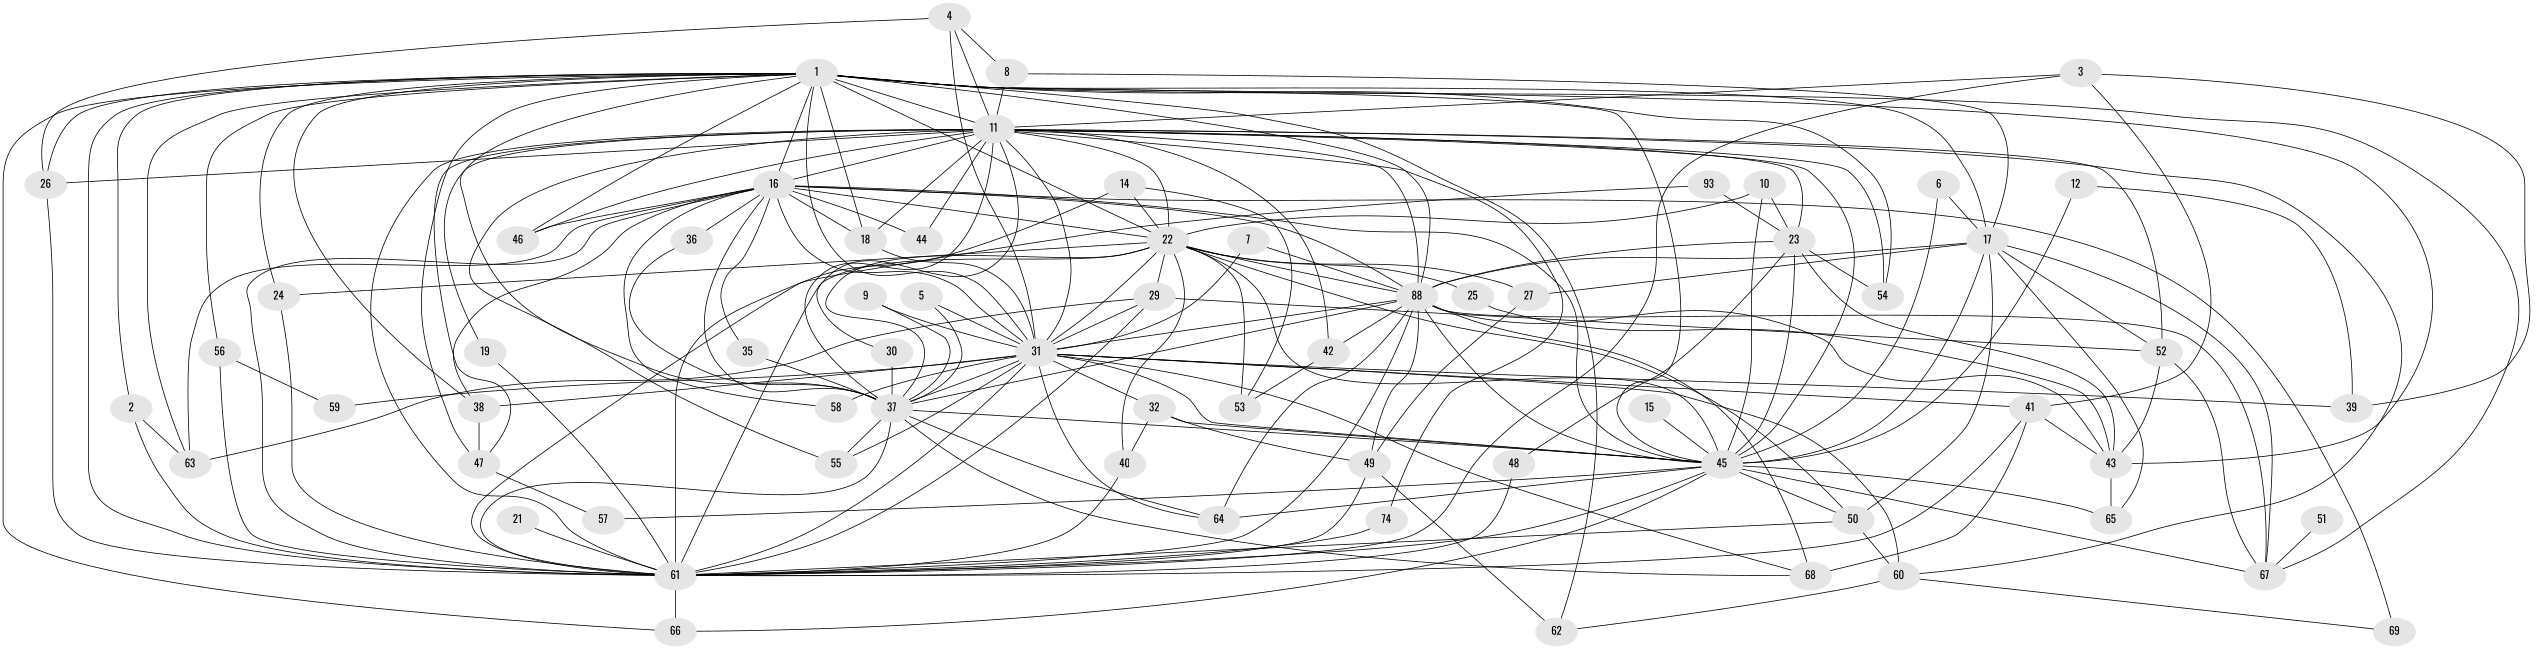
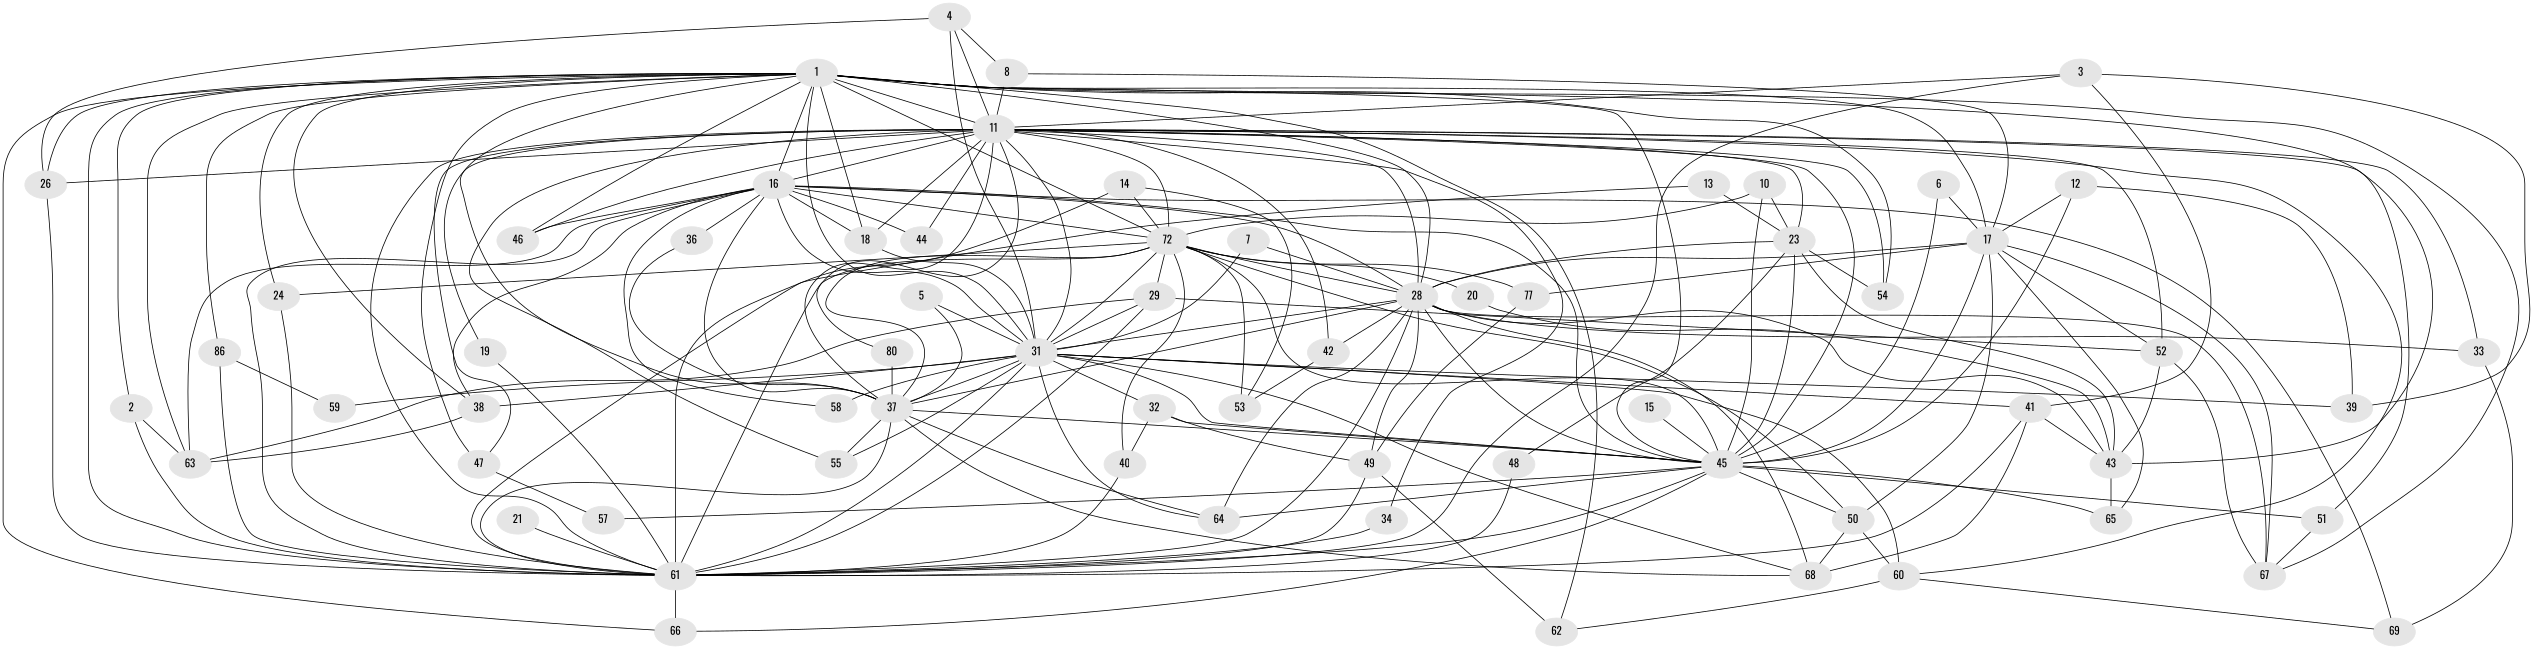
edge "11" -- "51": added
node "93": label "93" -> "13"
edge "12" -- "17": added
node "22": label "22" -> "72"
node "9": removed
node "88": label "88" -> "28"
node "25": label "25" -> "20"
node "27": label "27" -> "77"
node "56": label "56" -> "86"
node "35": removed
node "30": label "30" -> "80"
node "33": added
edge "38" -- "47": now "38" -- "63"
node "74": label "74" -> "34"
edge "45" -- "67": now "45" -- "51"
edge "50" -- "61": now "50" -- "68"
